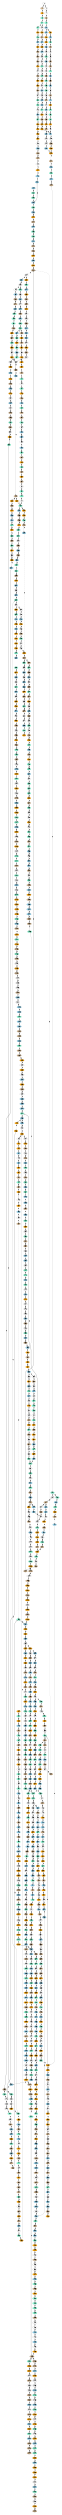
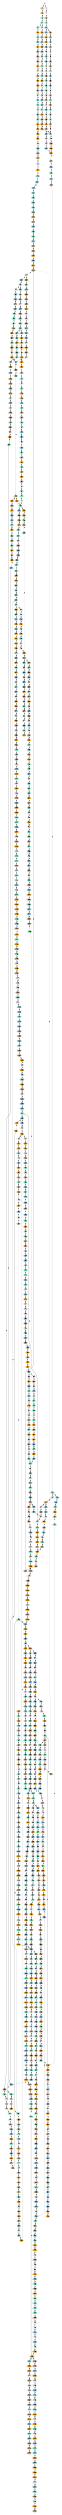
edge "S118" -> "S128": now "S118" -> "S120"
node "S819": added
